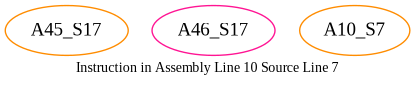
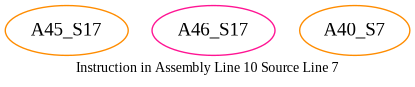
node "A10_S7": label "A10_S7" -> "A40_S7"
